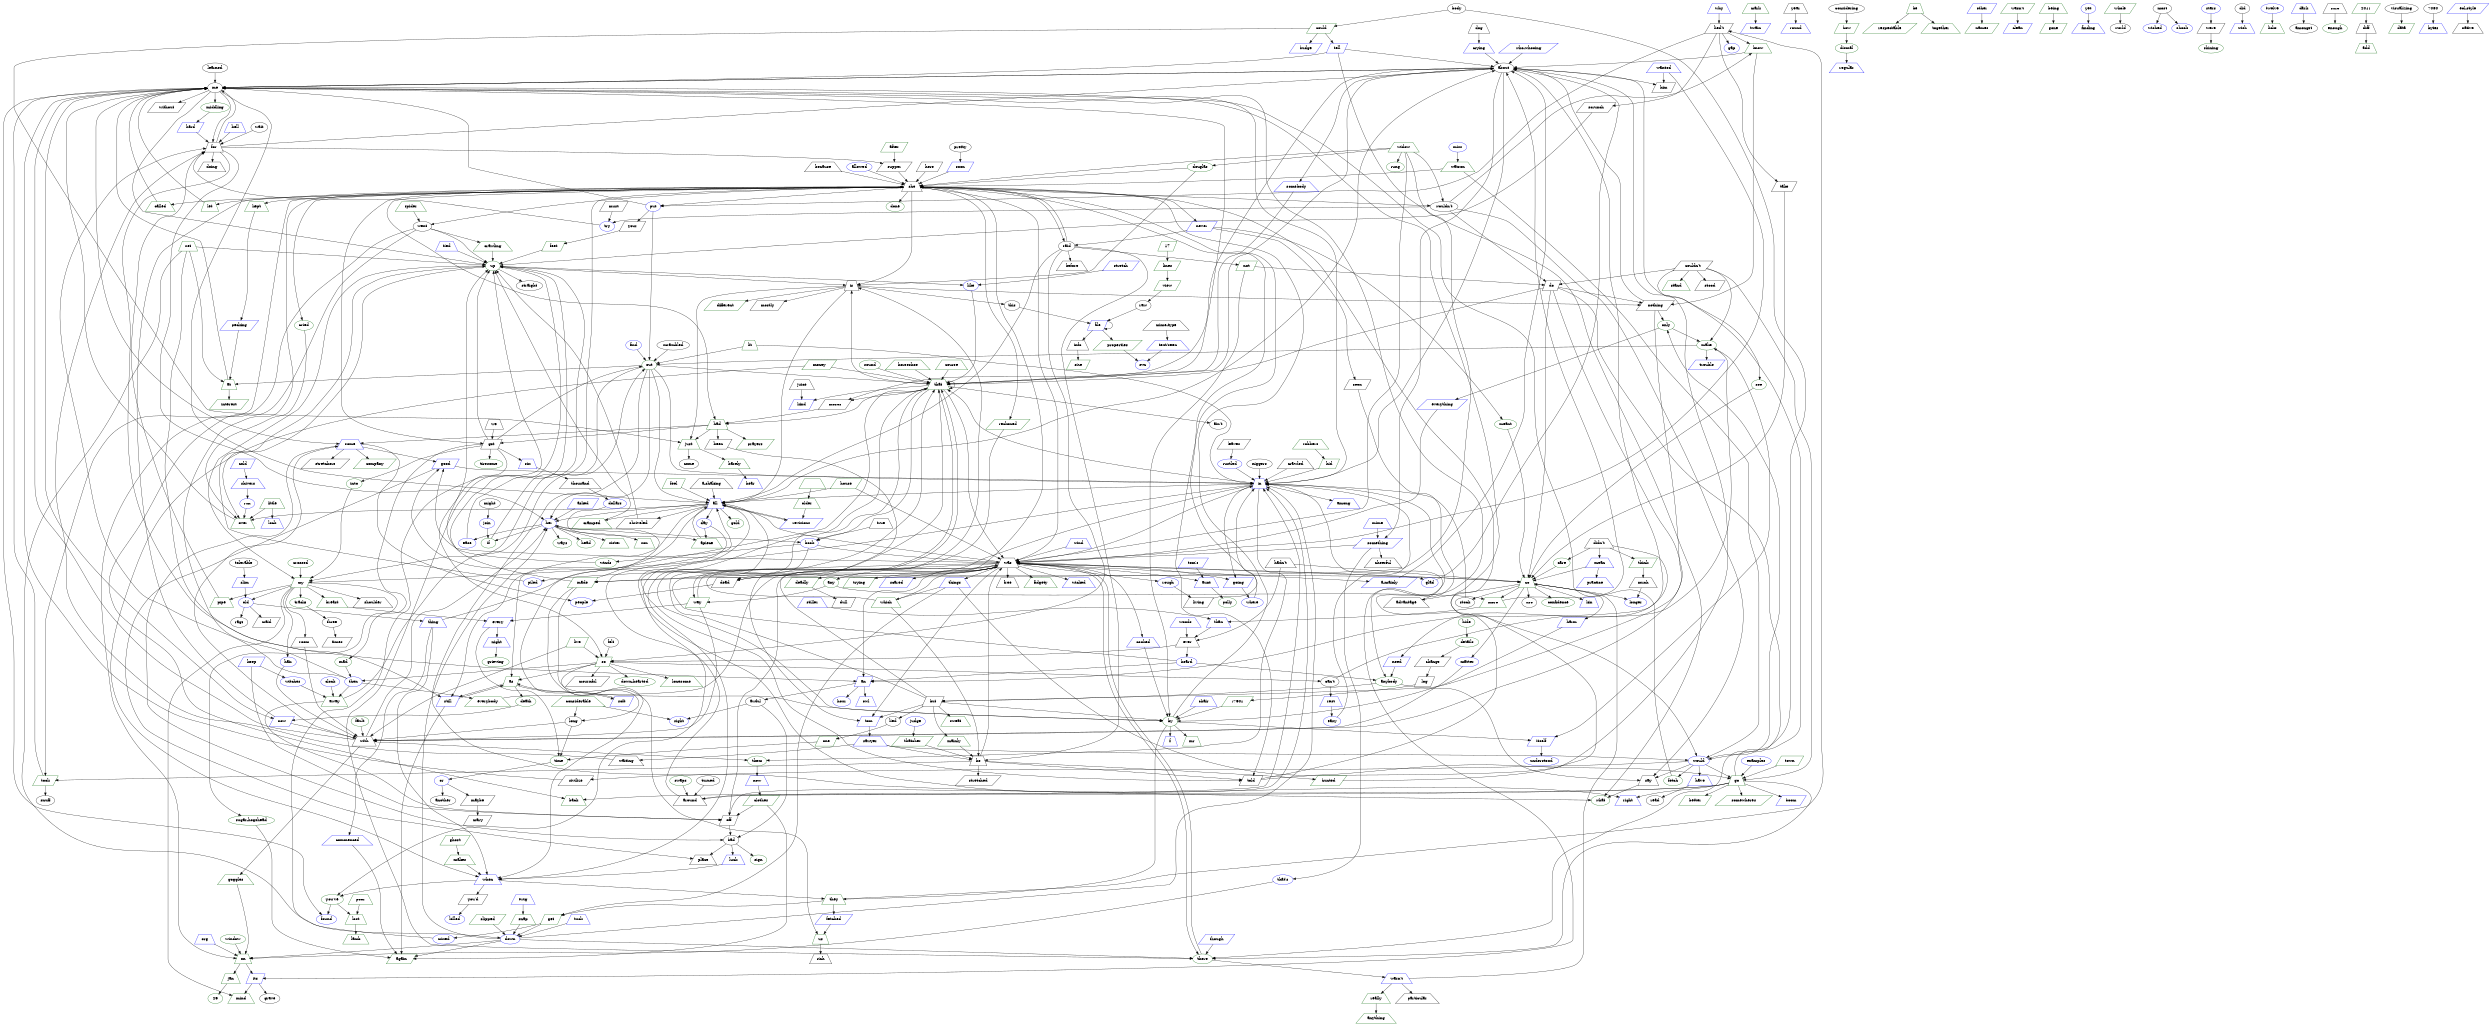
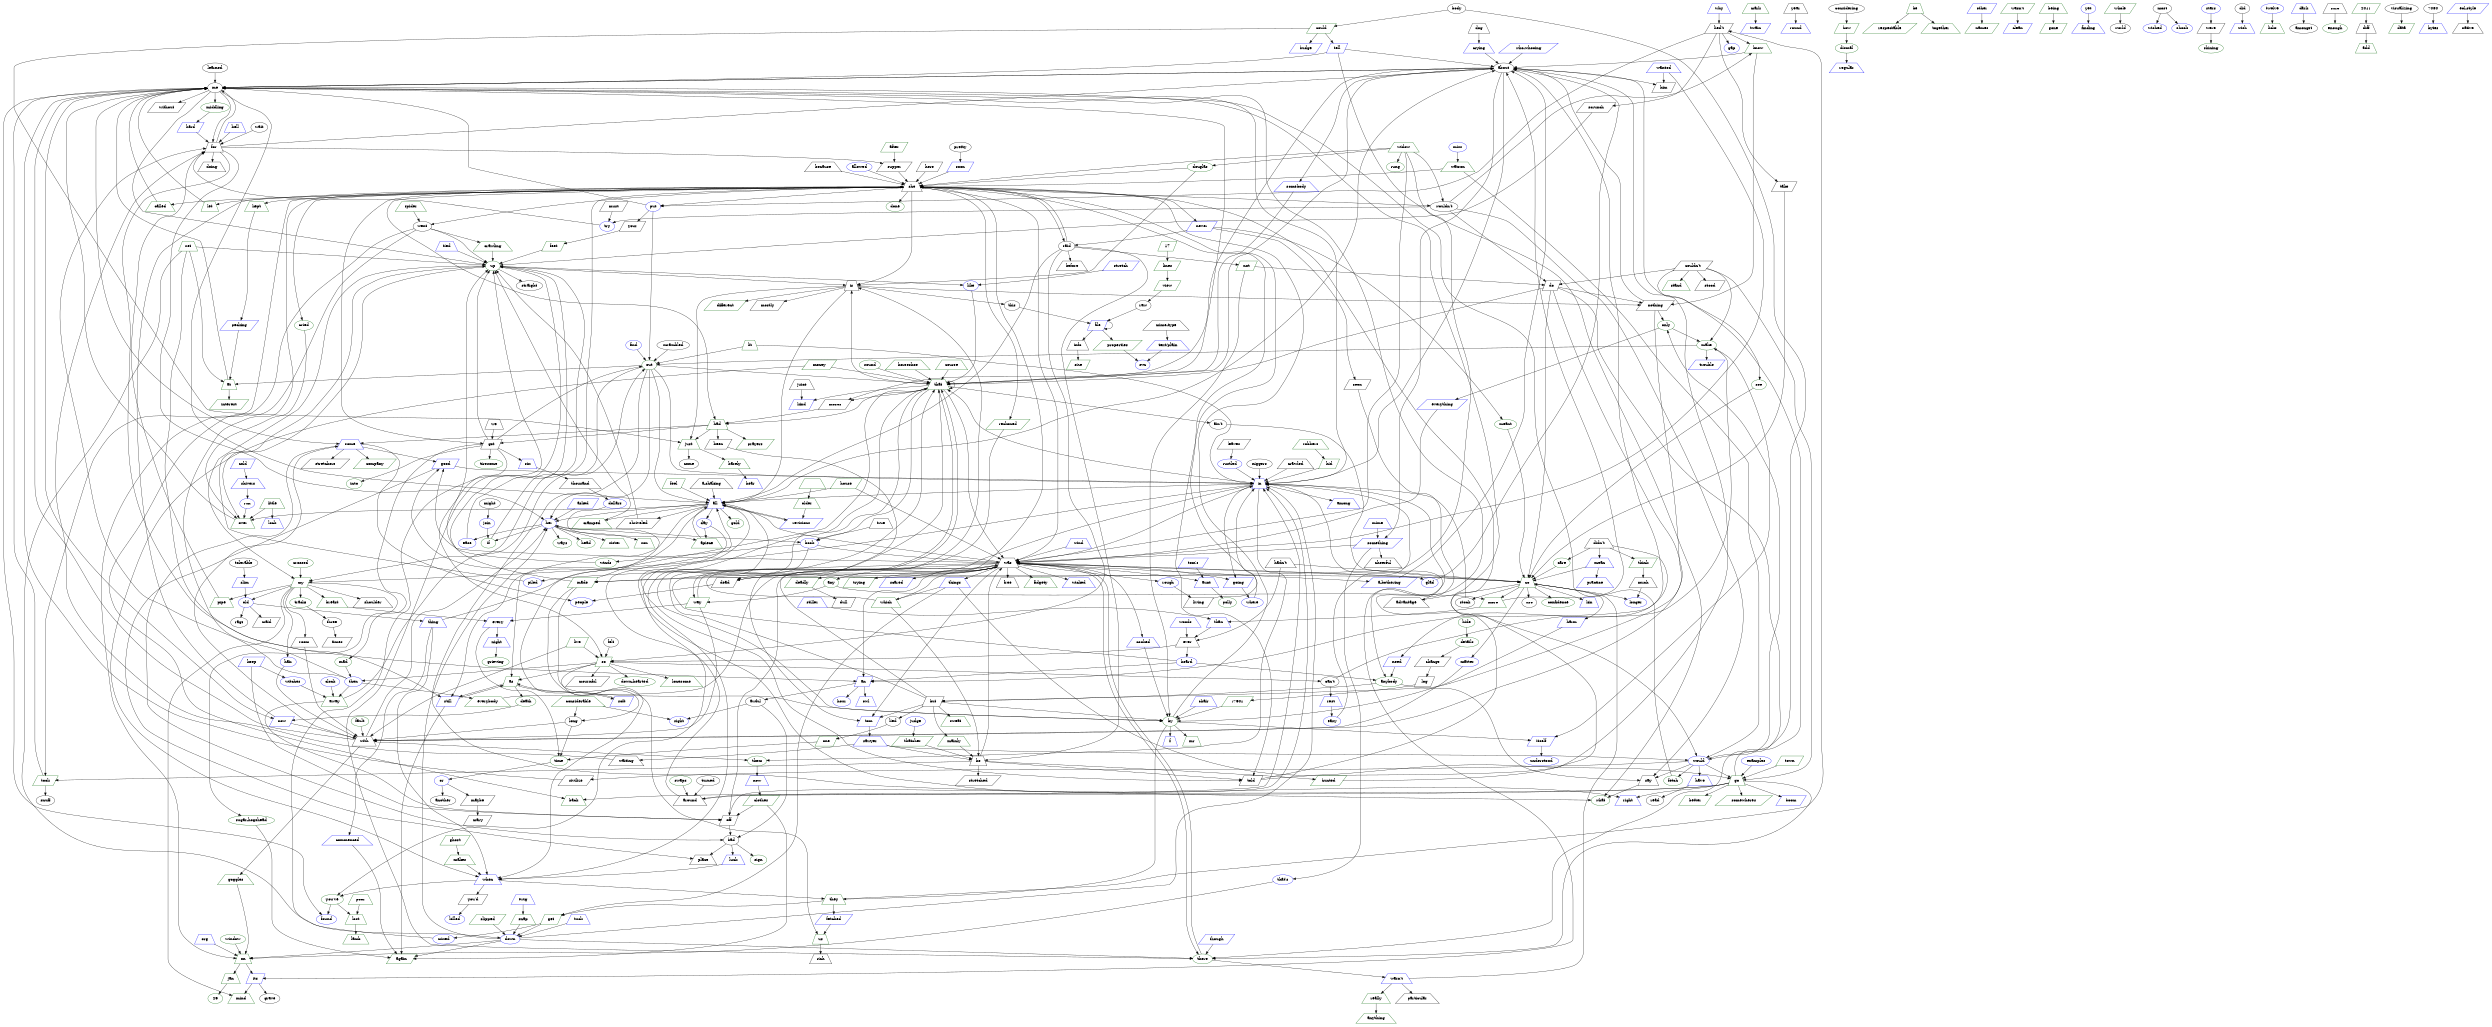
node "text/seen": label "text/seen" -> "text/plain"
edge "ain't" -> "no": added
edge "into" -> "my": removed
node "a-mainly": label "a-mainly" -> "a-bothering"
